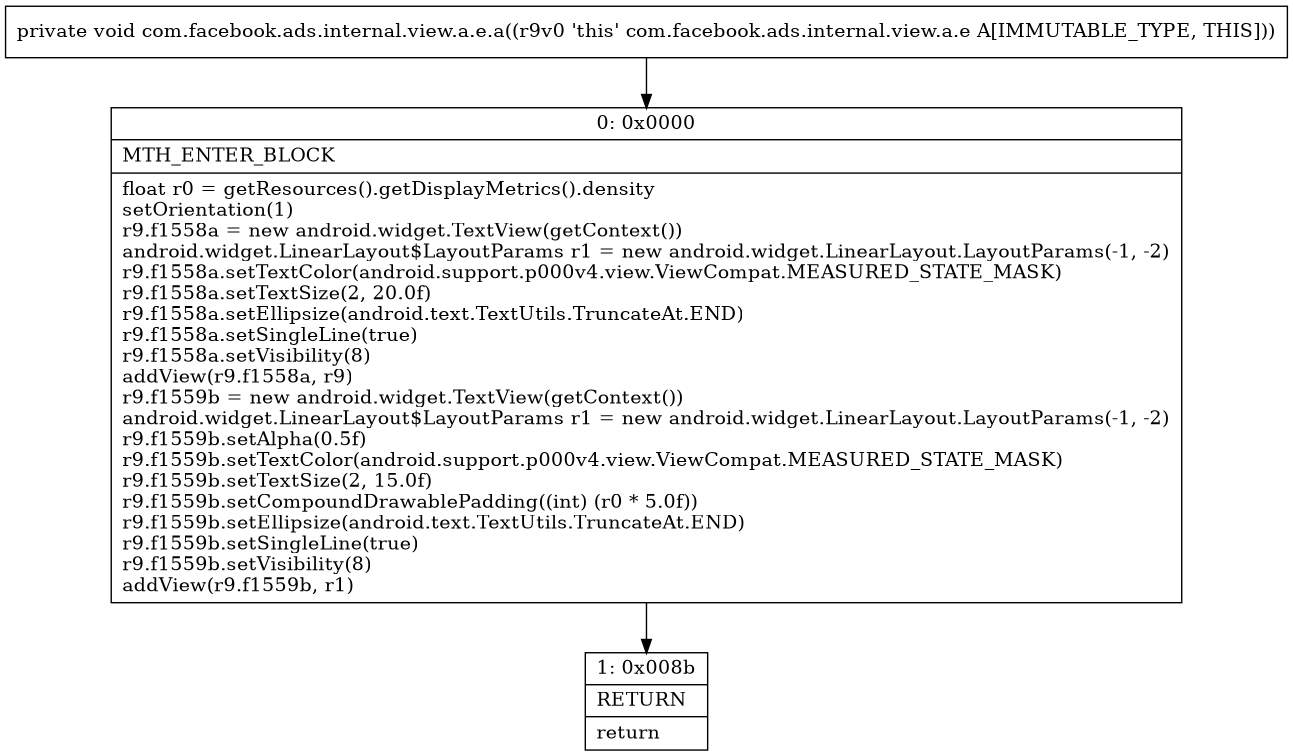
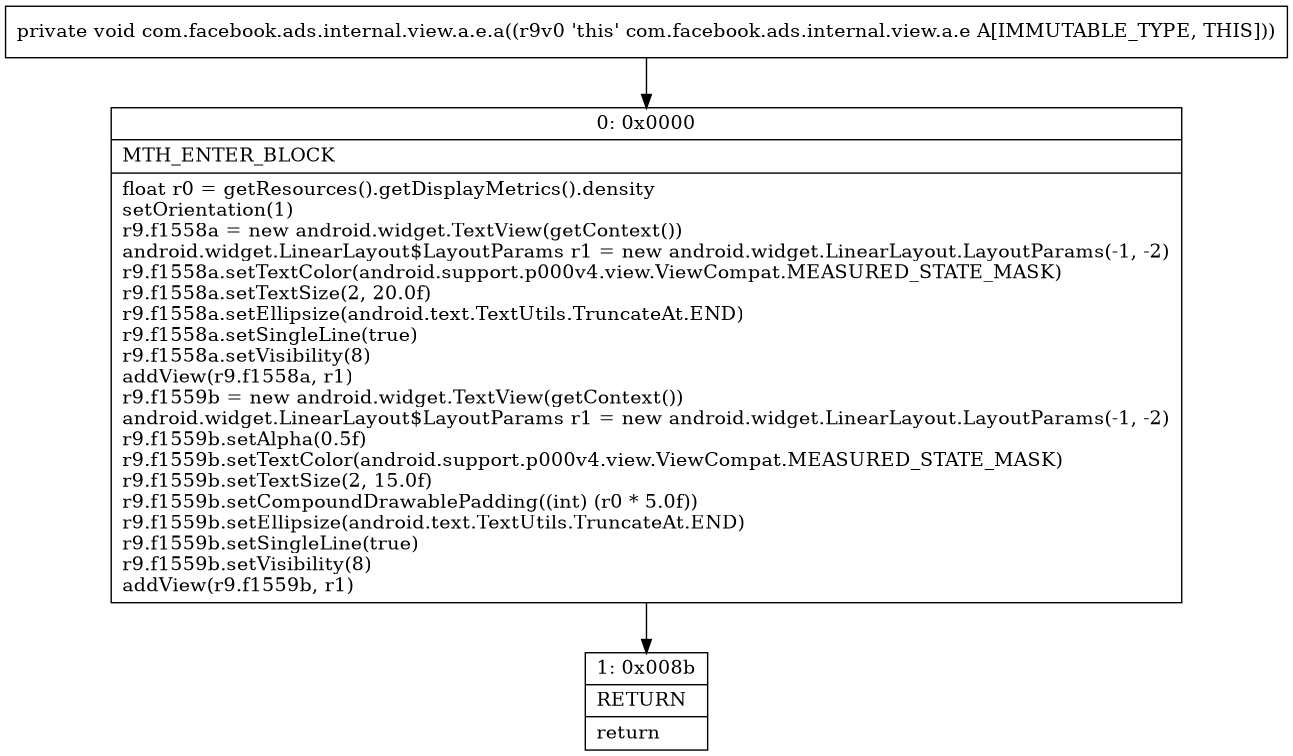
node "0: 0x0000": text "addView(r9.f1558a, r9)" -> "addView(r9.f1558a, r1)"
